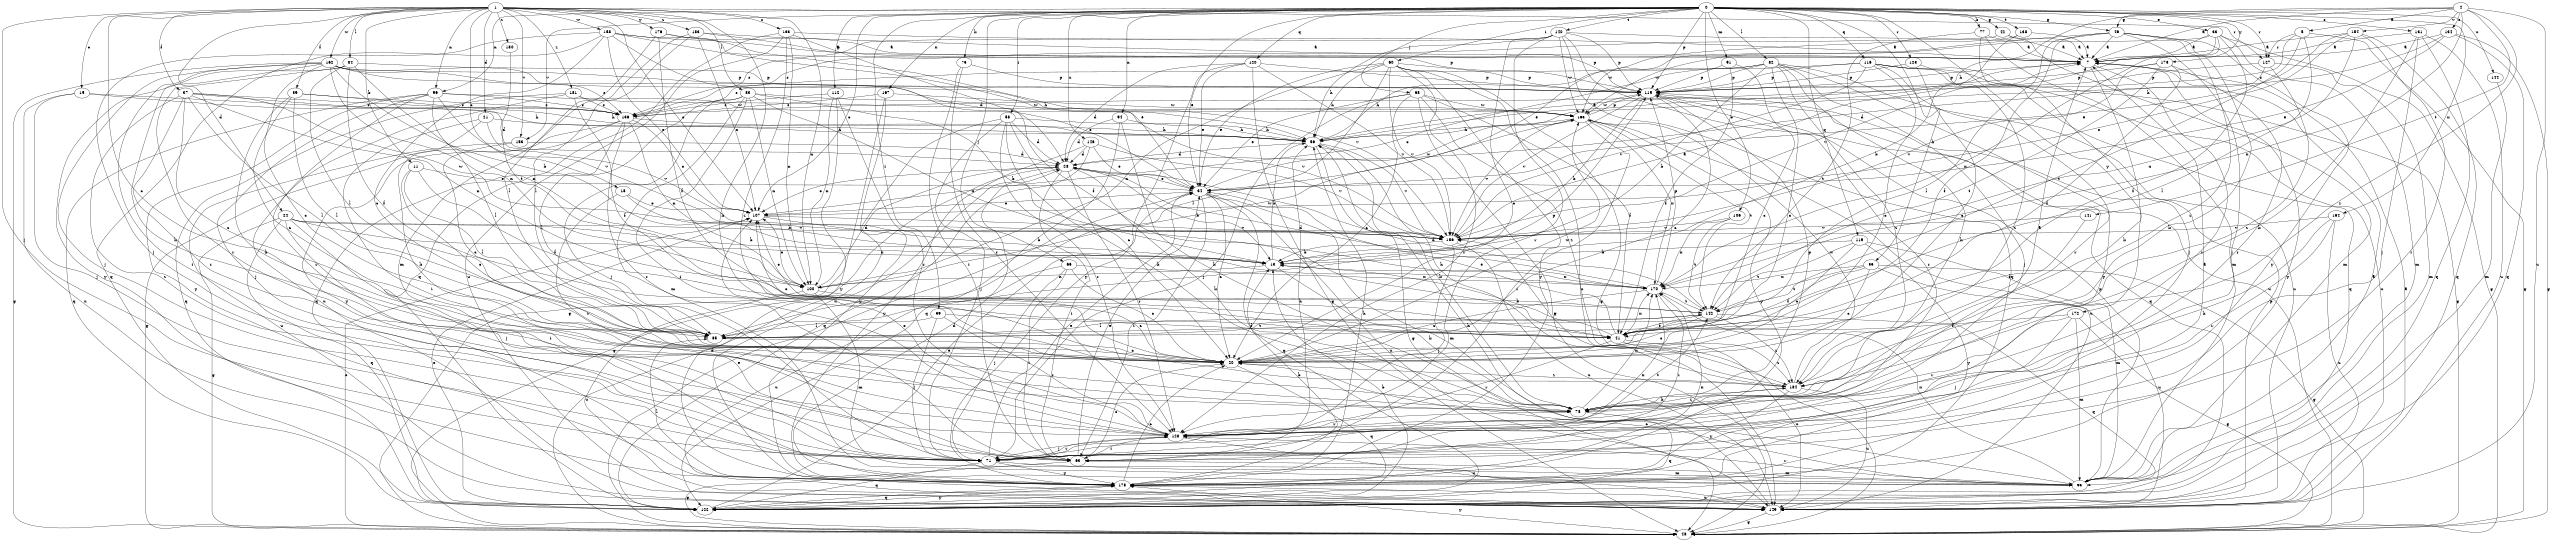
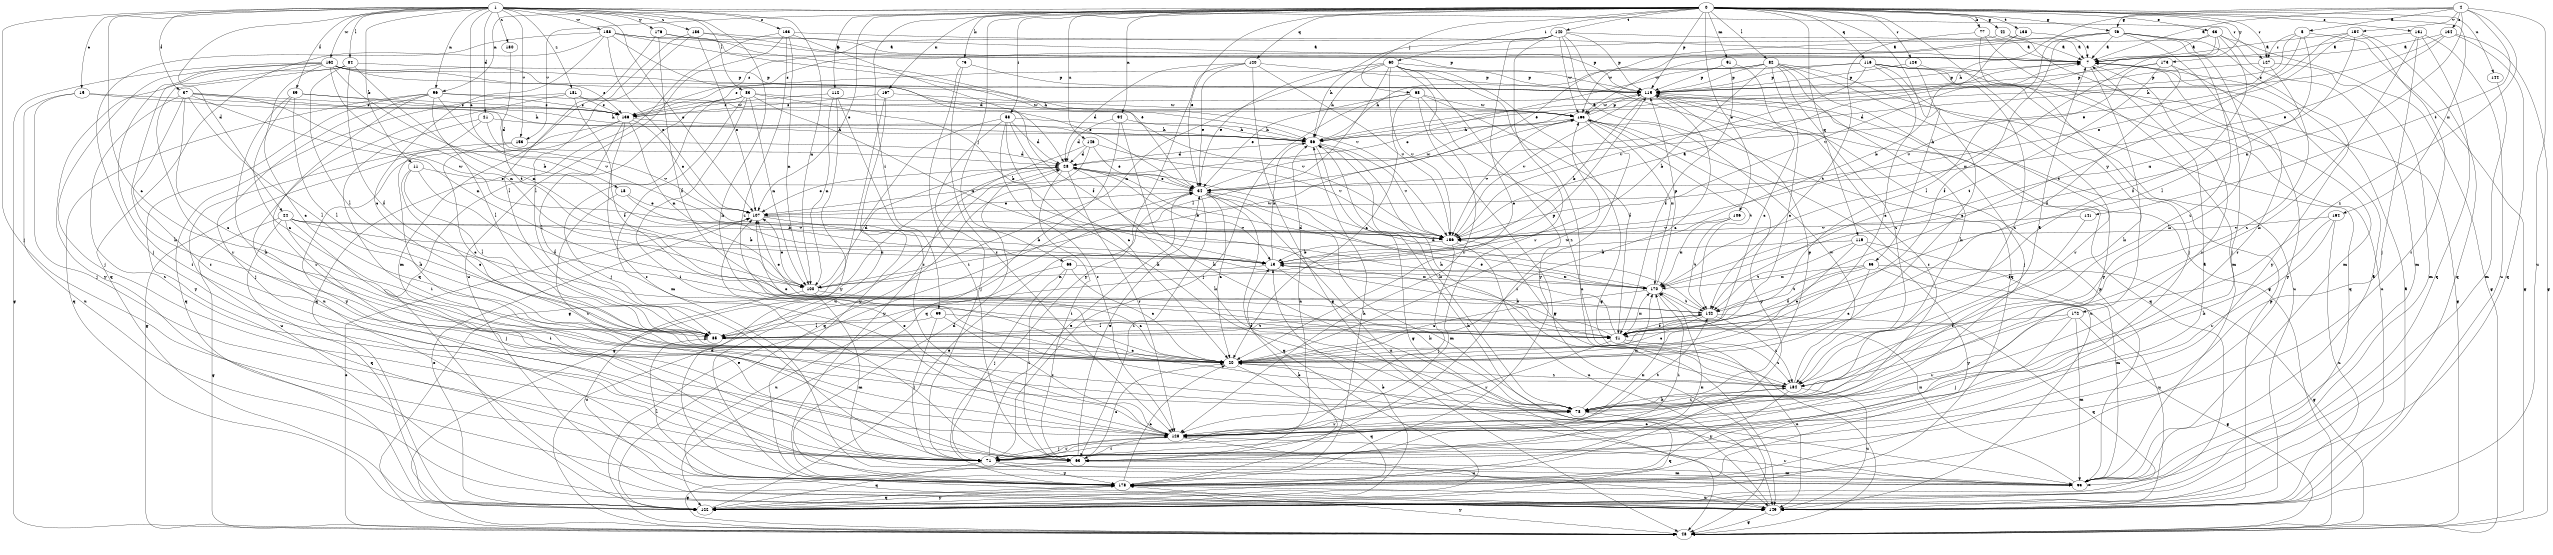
edge "140" -> "48": label "u" -> "g"
